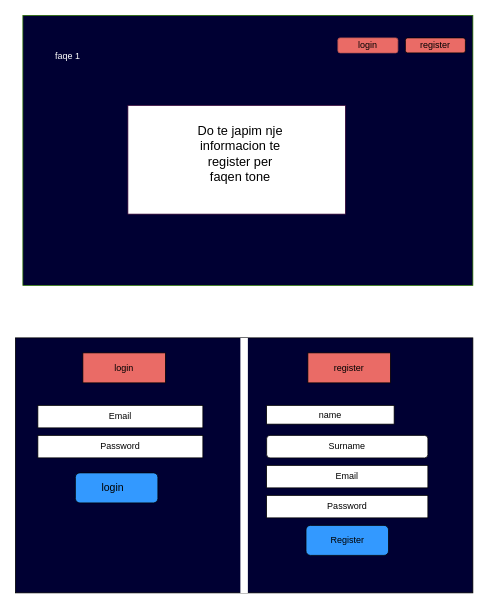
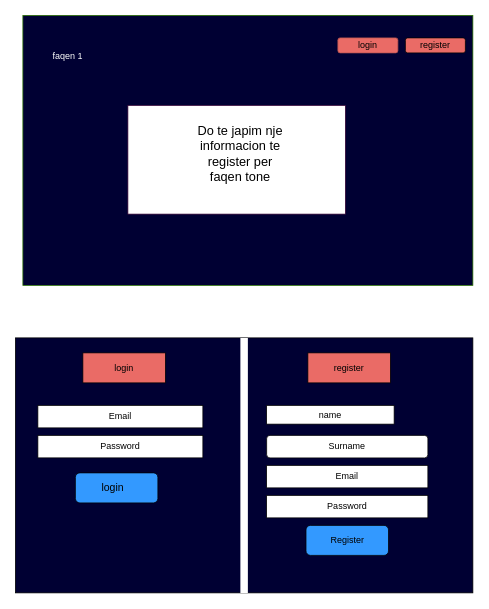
node "faqe 1": label "faqe 1" -> "faqen 1"
